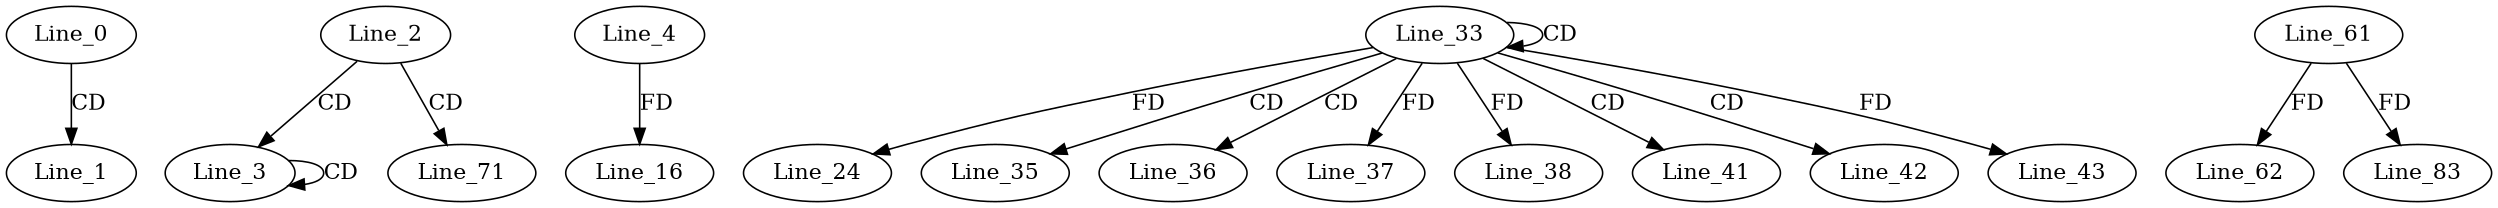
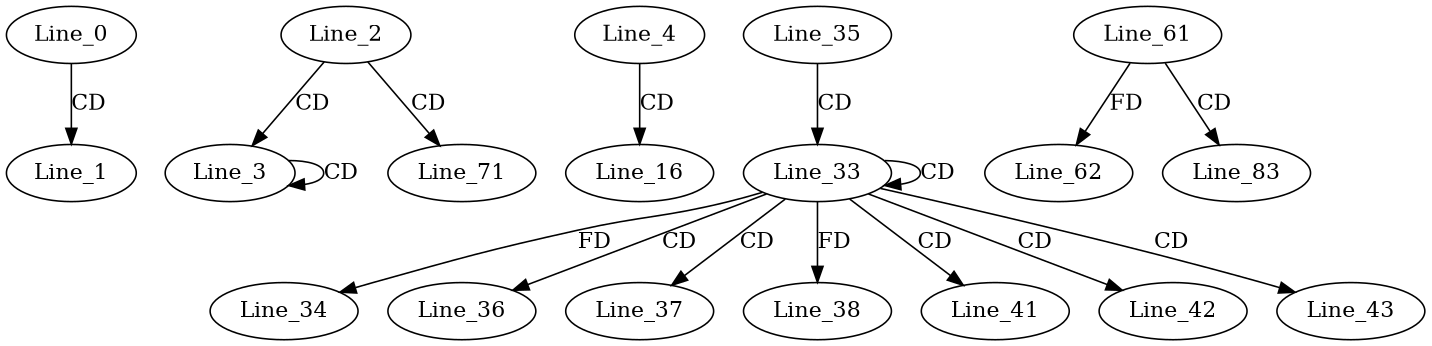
edge "Line_33" -> "Line_35": reversed
edge "Line_4" -> "Line_16": label "FD" -> "CD"
edge "Line_33" -> "Line_37": label "FD" -> "CD"
edge "Line_33" -> "Line_43": label "FD" -> "CD"
edge "Line_61" -> "Line_83": label "FD" -> "CD"
node "Line_24": label "Line_24" -> "Line_34"
